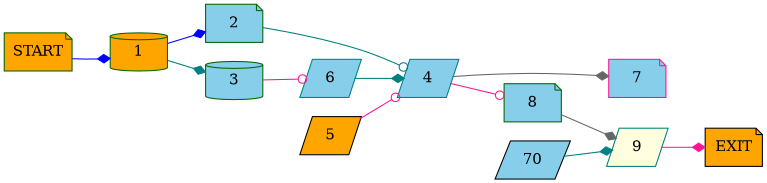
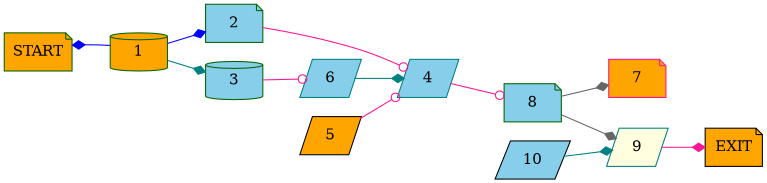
edge "2" -> "4": color teal -> deeppink
edge "START" -> "1": reversed
edge "4" -> "7": now "8" -> "7"
node "7": fillcolor skyblue -> orange
node "70": label "70" -> "10"
